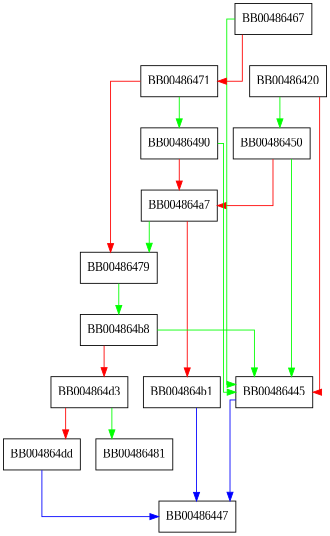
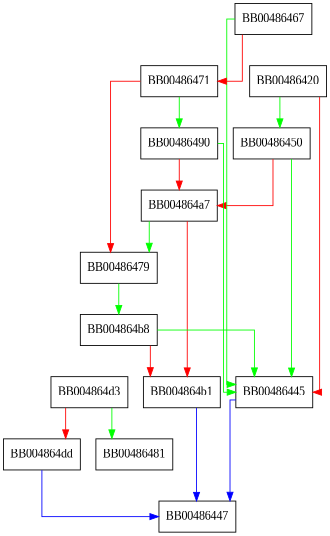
edge "BB004864b8" -> "BB004864d3": now "BB004864b8" -> "BB004864b1"
